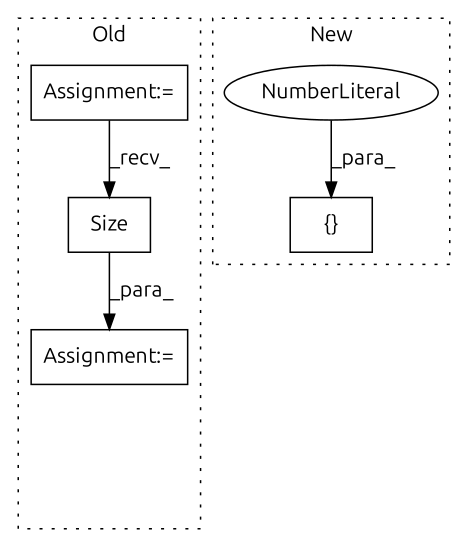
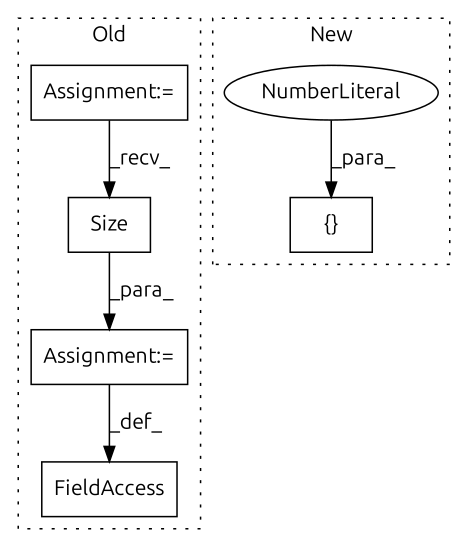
node "FieldAccess": added
